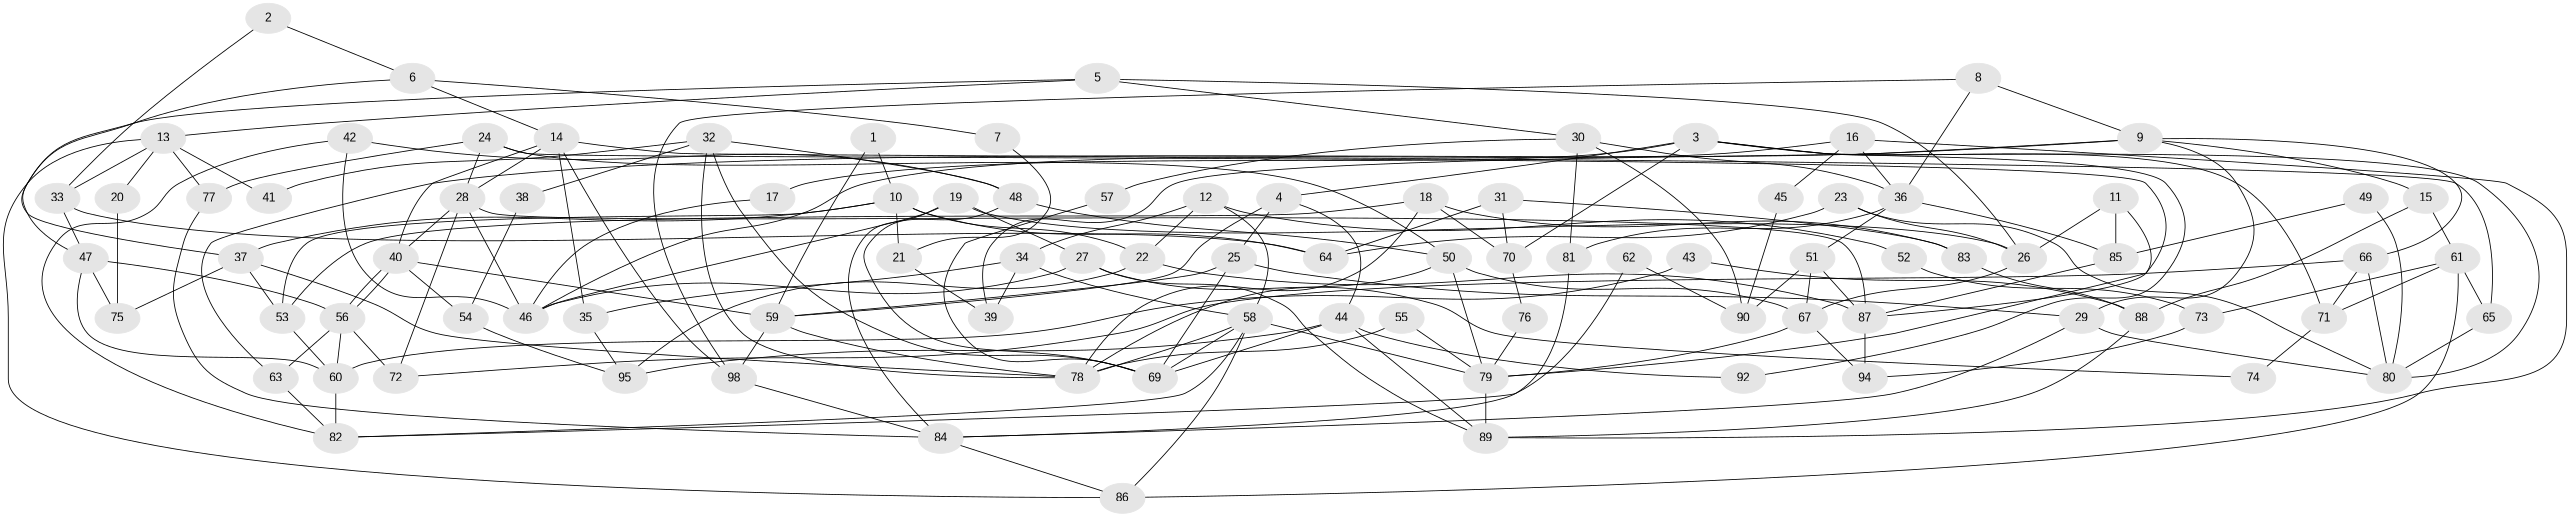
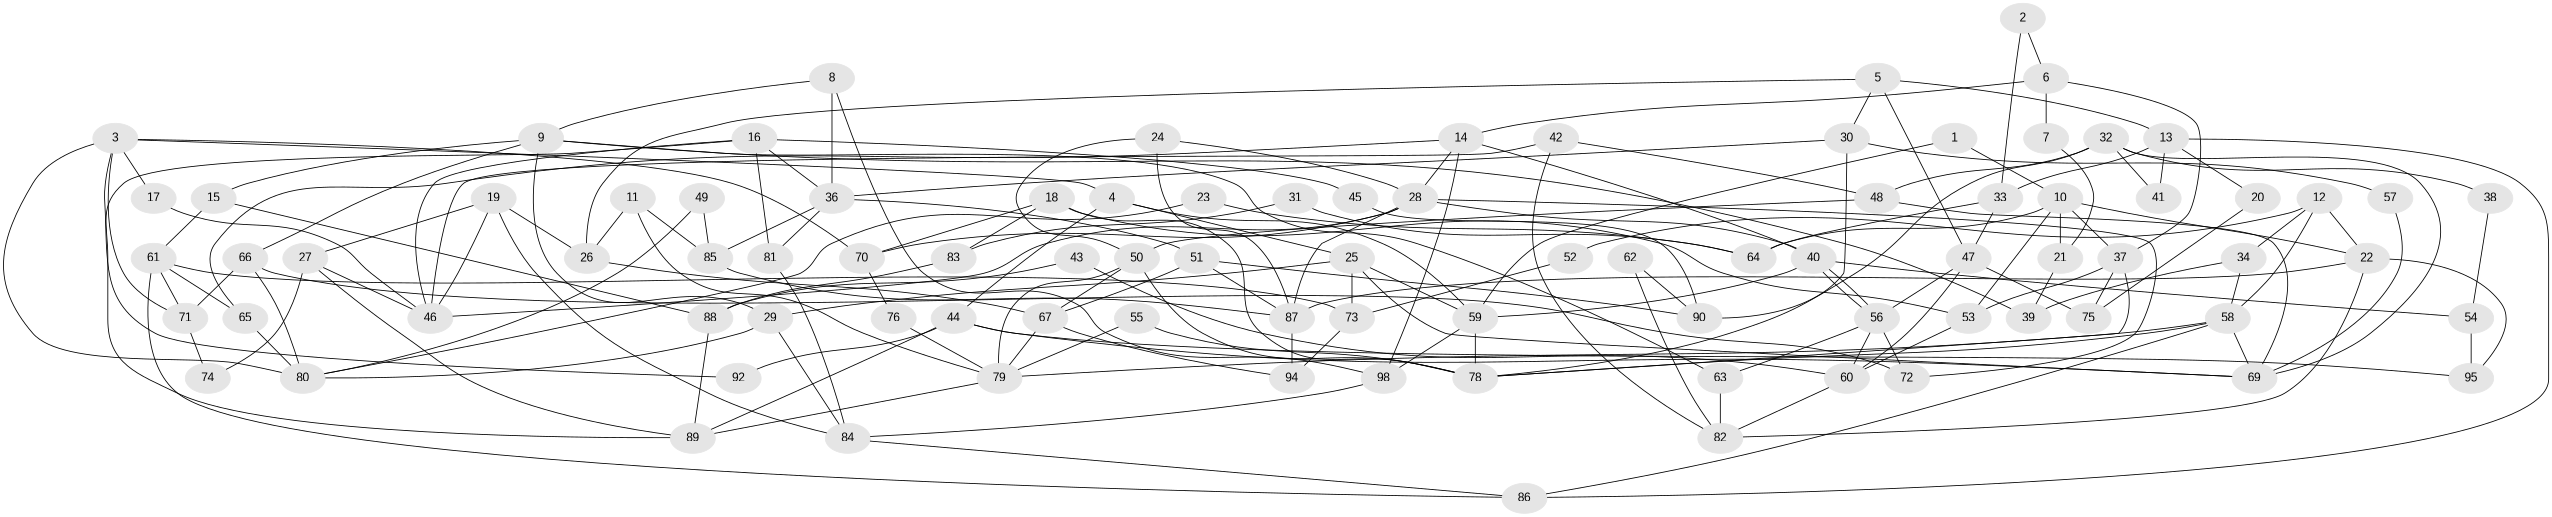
node "77": removed
edge "30" -- "81": now "16" -- "81"
edge "31" -- "70": now "28" -- "70"
edge "23" -- "26": removed
edge "25" -- "73": added
node "35": removed
edge "58" -- "82": now "22" -- "82"
